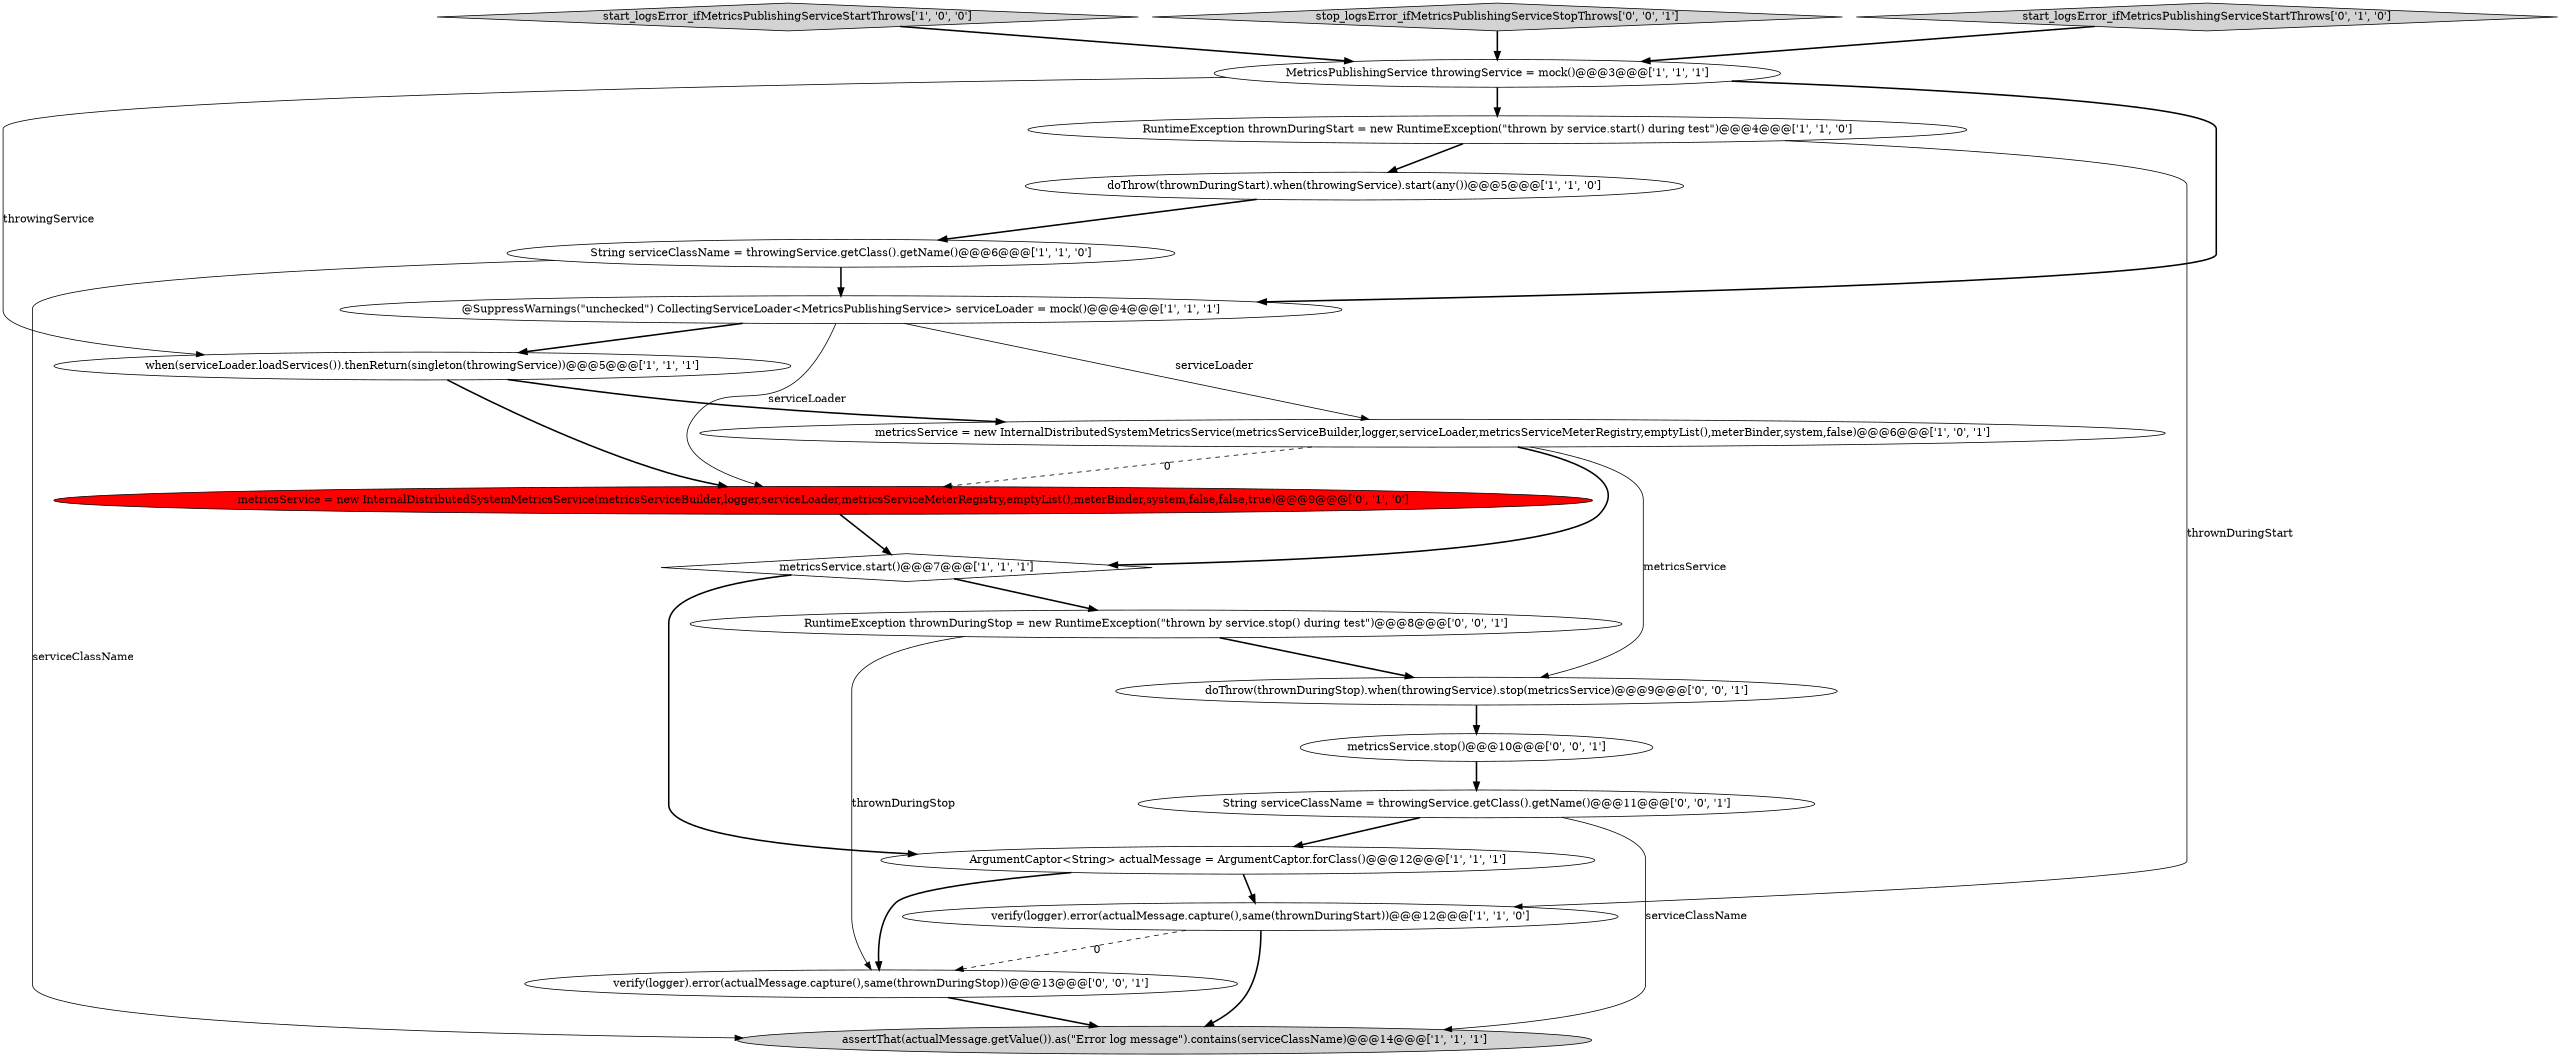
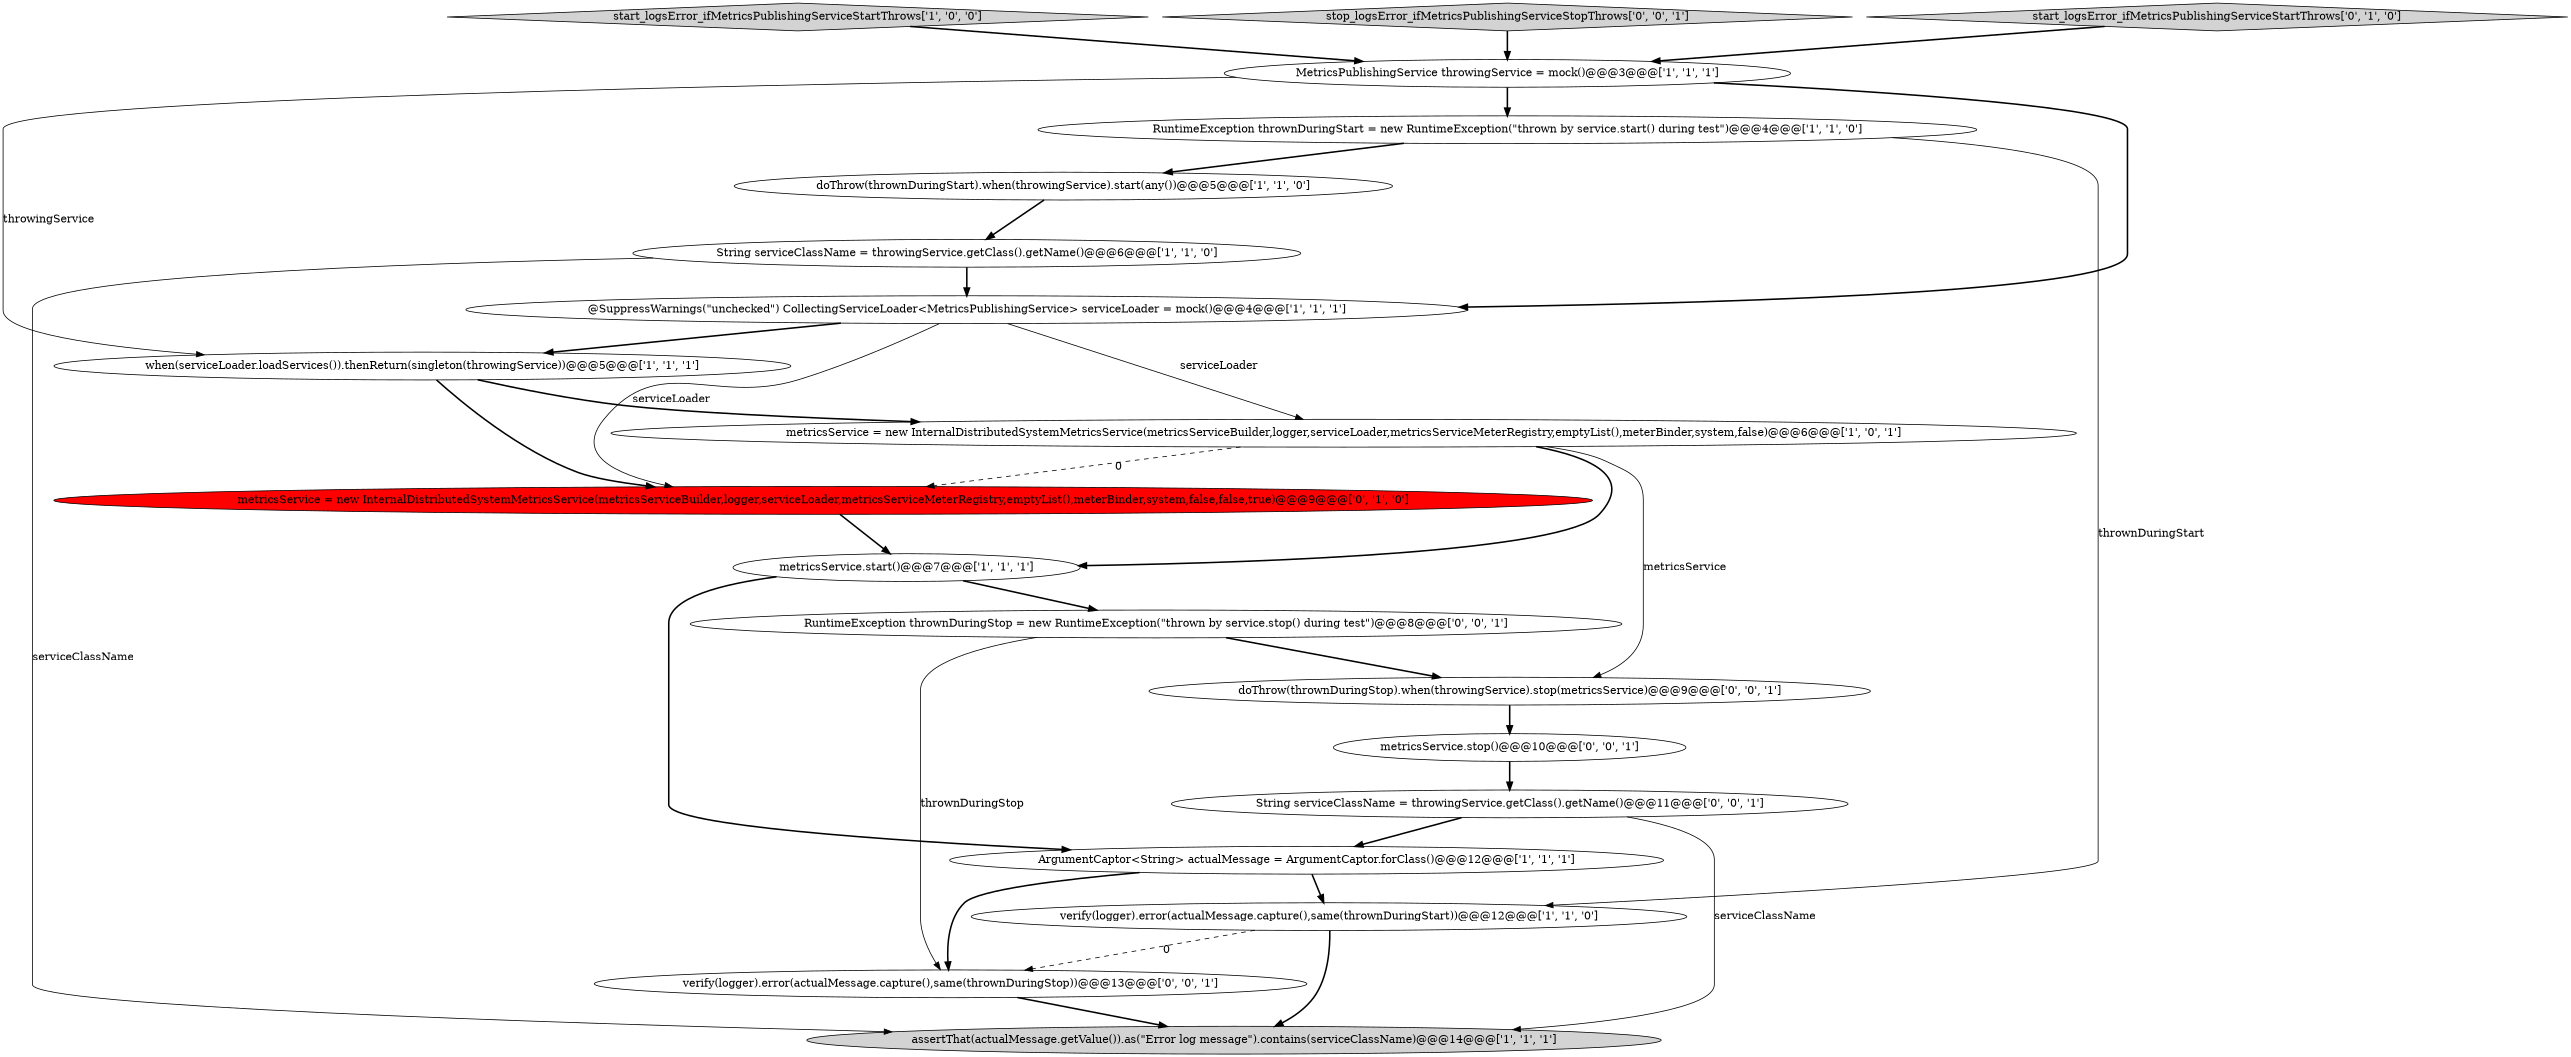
node "metricsService.start()@@@7@@@['1', '1', '1']": shape diamond -> ellipse
